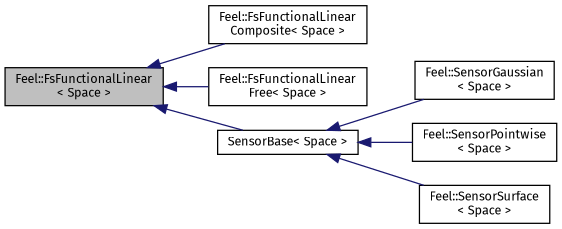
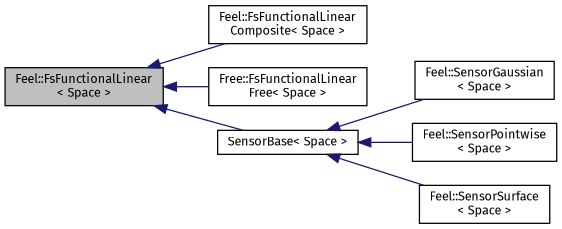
node "Feel::FsFunctionalLinear Free< Space >": label "Feel::FsFunctionalLinear Free< Space >" -> "Free::FsFunctionalLinear Free< Space >"
